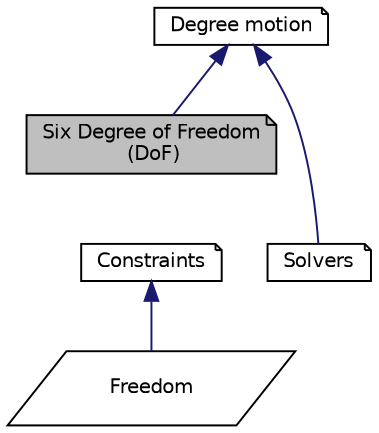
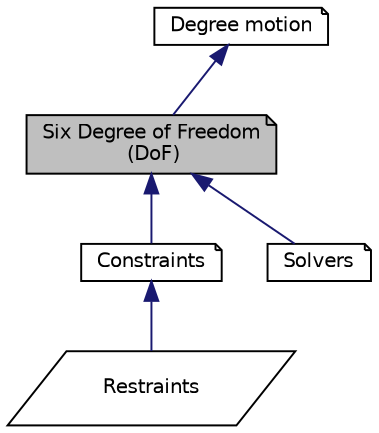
edge "Solvers" -> "Degree motion": now "Solvers" -> "Six Degree of Freedom (DoF)"
edge "Constraints" -> "Six Degree of Freedom (DoF)": added
node "Freedom": label "Freedom" -> "Restraints"
